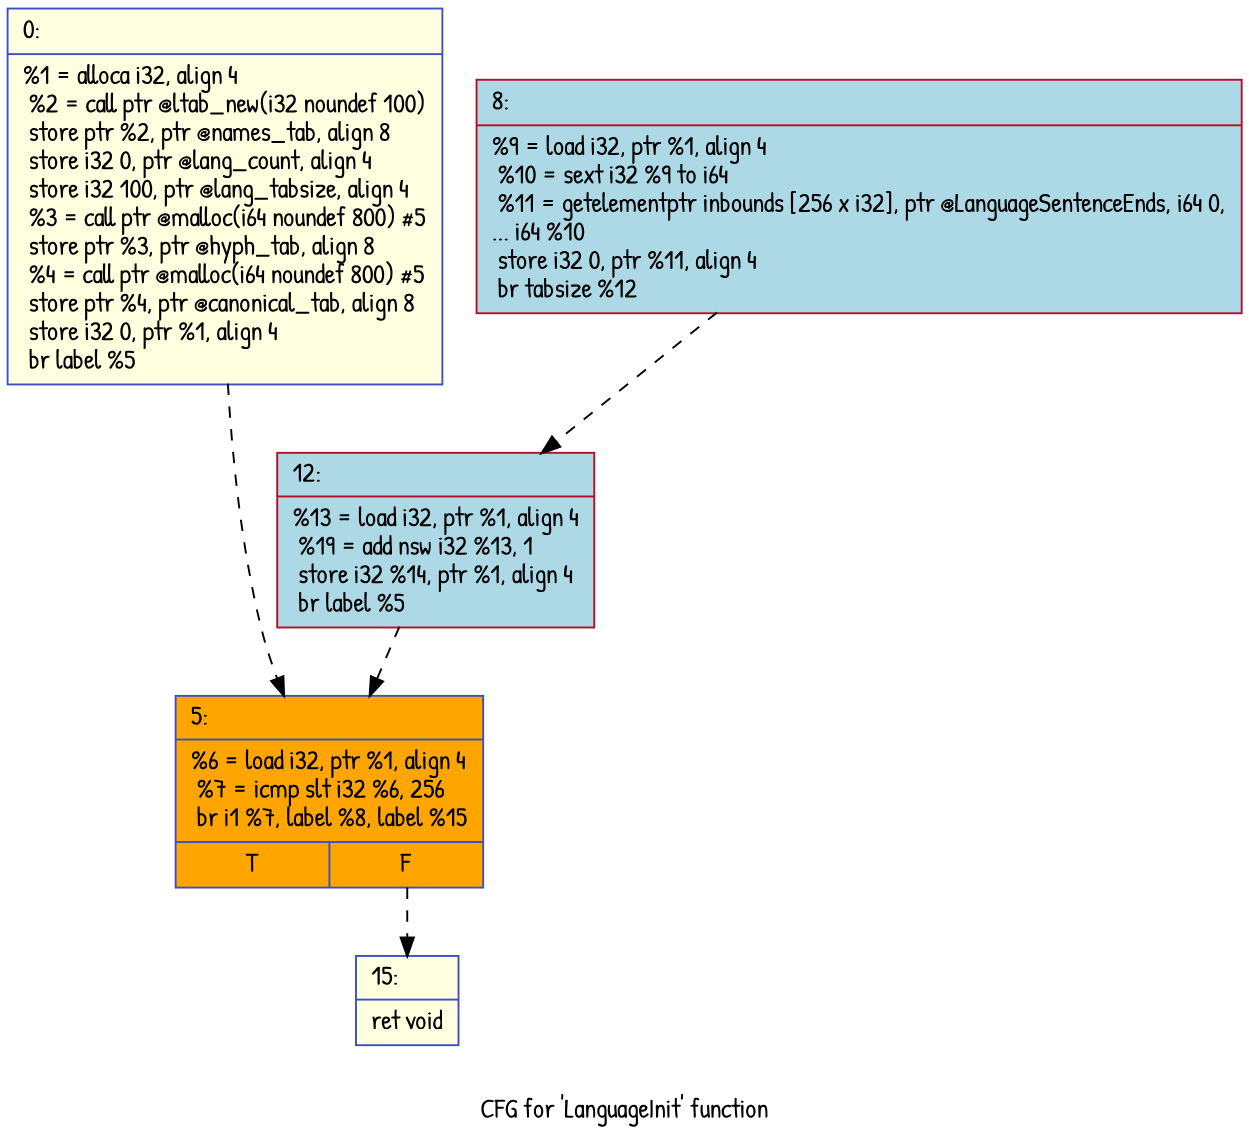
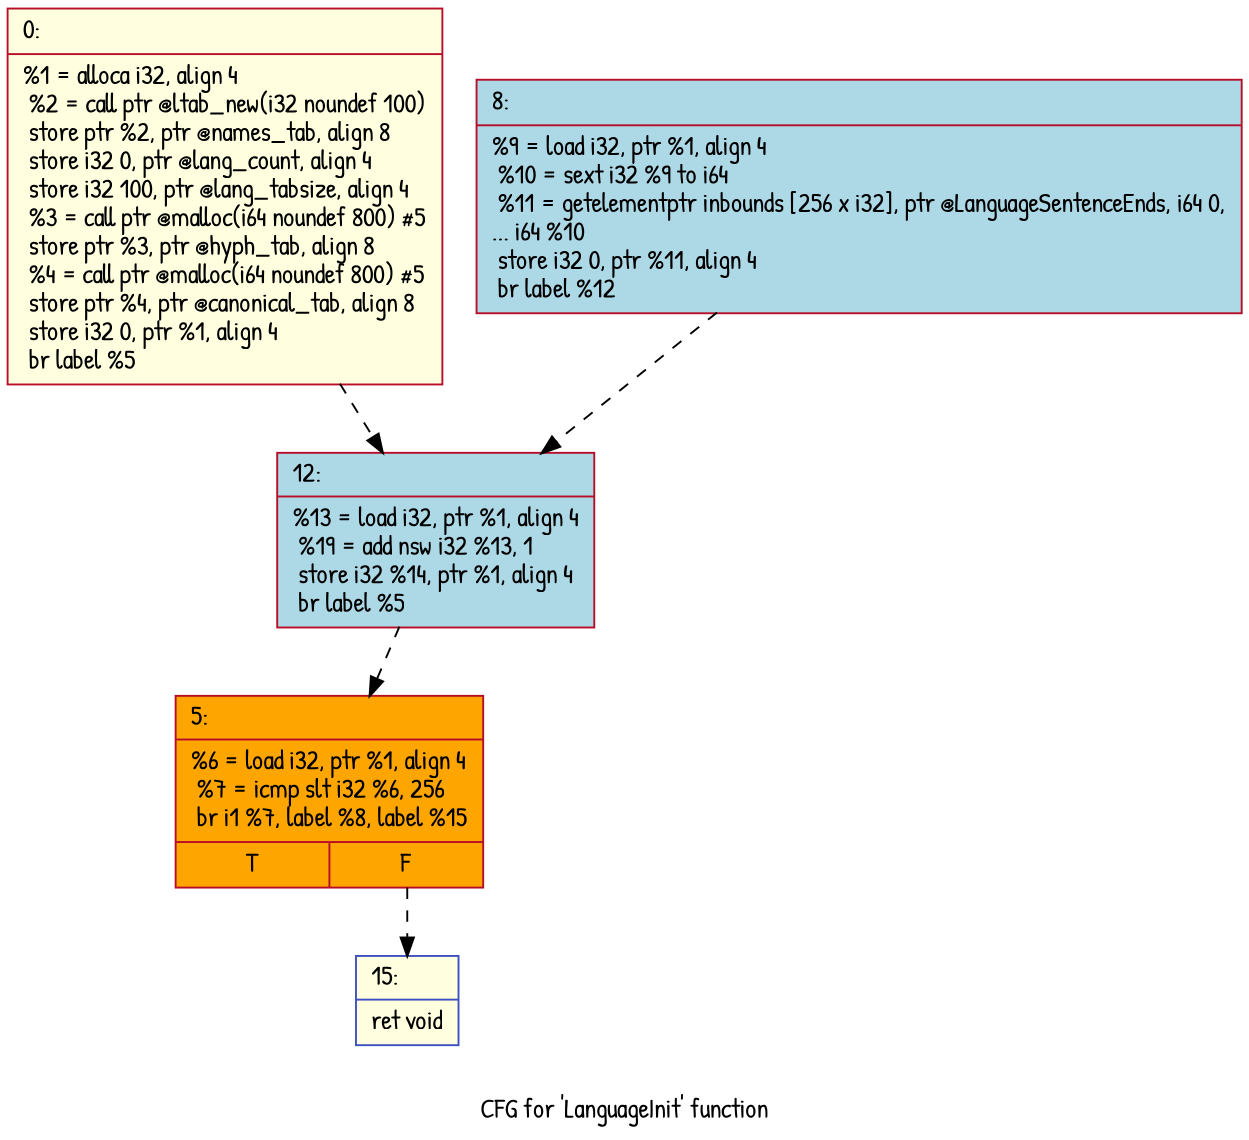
node "0:": color #3d50c3ff -> #b70d28ff
node "8:": text "br tabsize %12" -> "br label %12"
edge "0:" -> "5:": now "0:" -> "12:"
node "5:": color #3d50c3ff -> #b70d28ff
